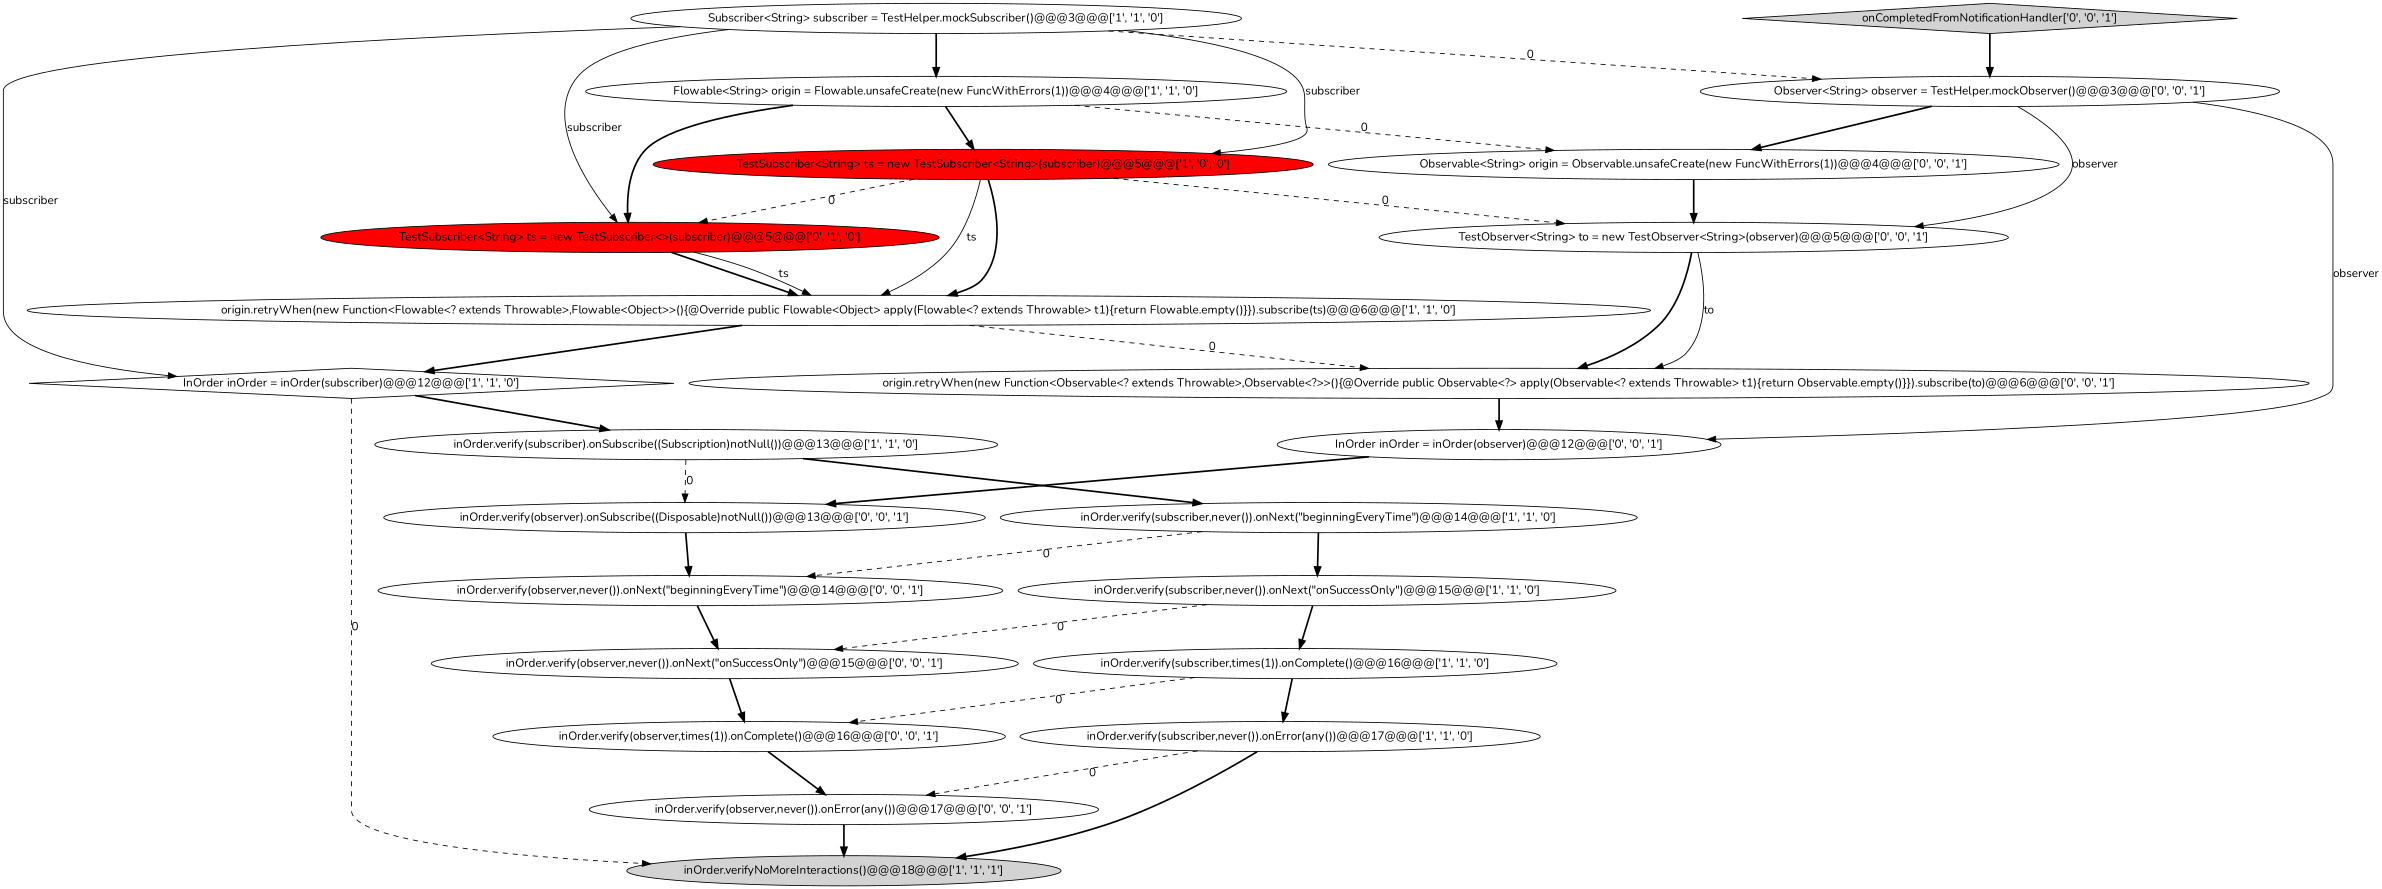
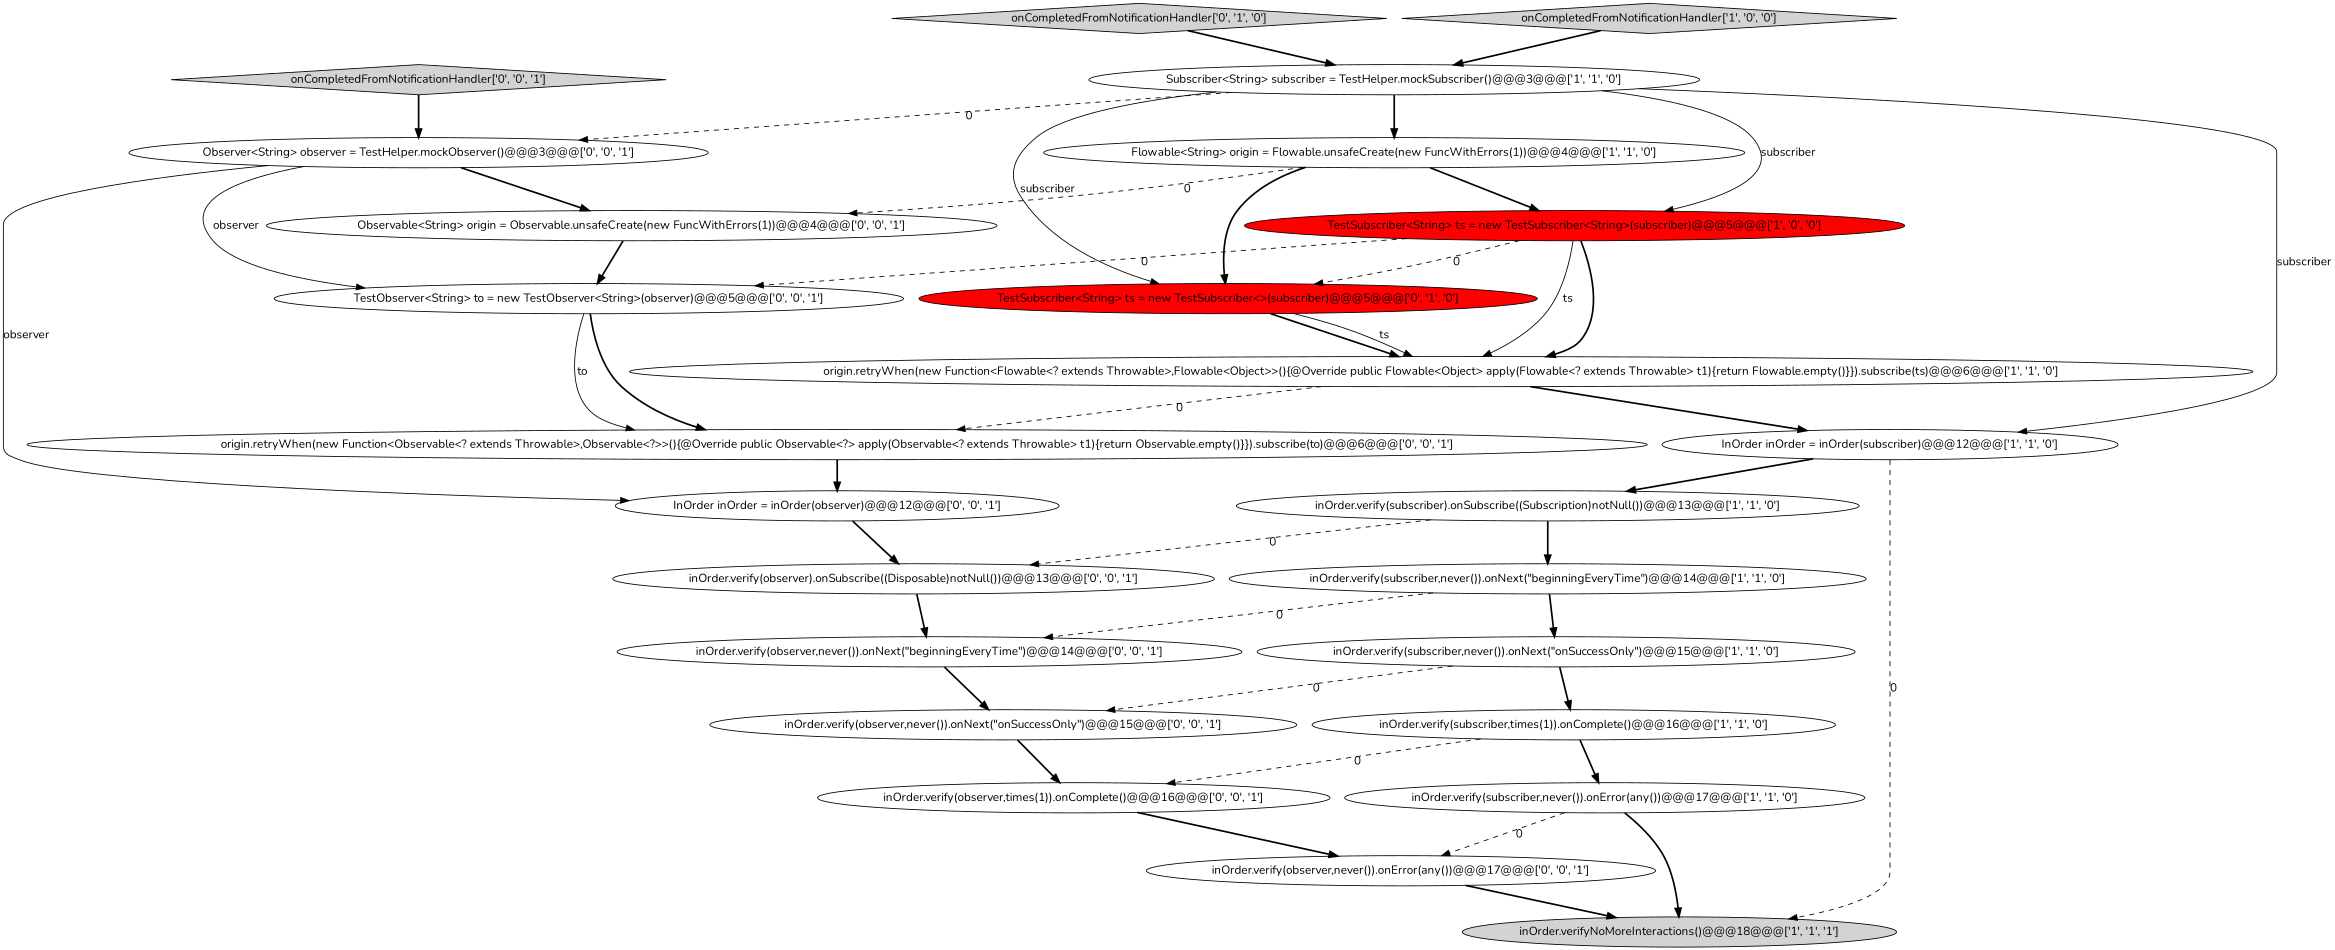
node "onCompletedFromNotificationHandler['0', '1', '0']": added
node "onCompletedFromNotificationHandler['1', '0', '0']": added
node "InOrder inOrder = inOrder(subscriber)@@@12@@@['1', '1', '0']": shape diamond -> ellipse
